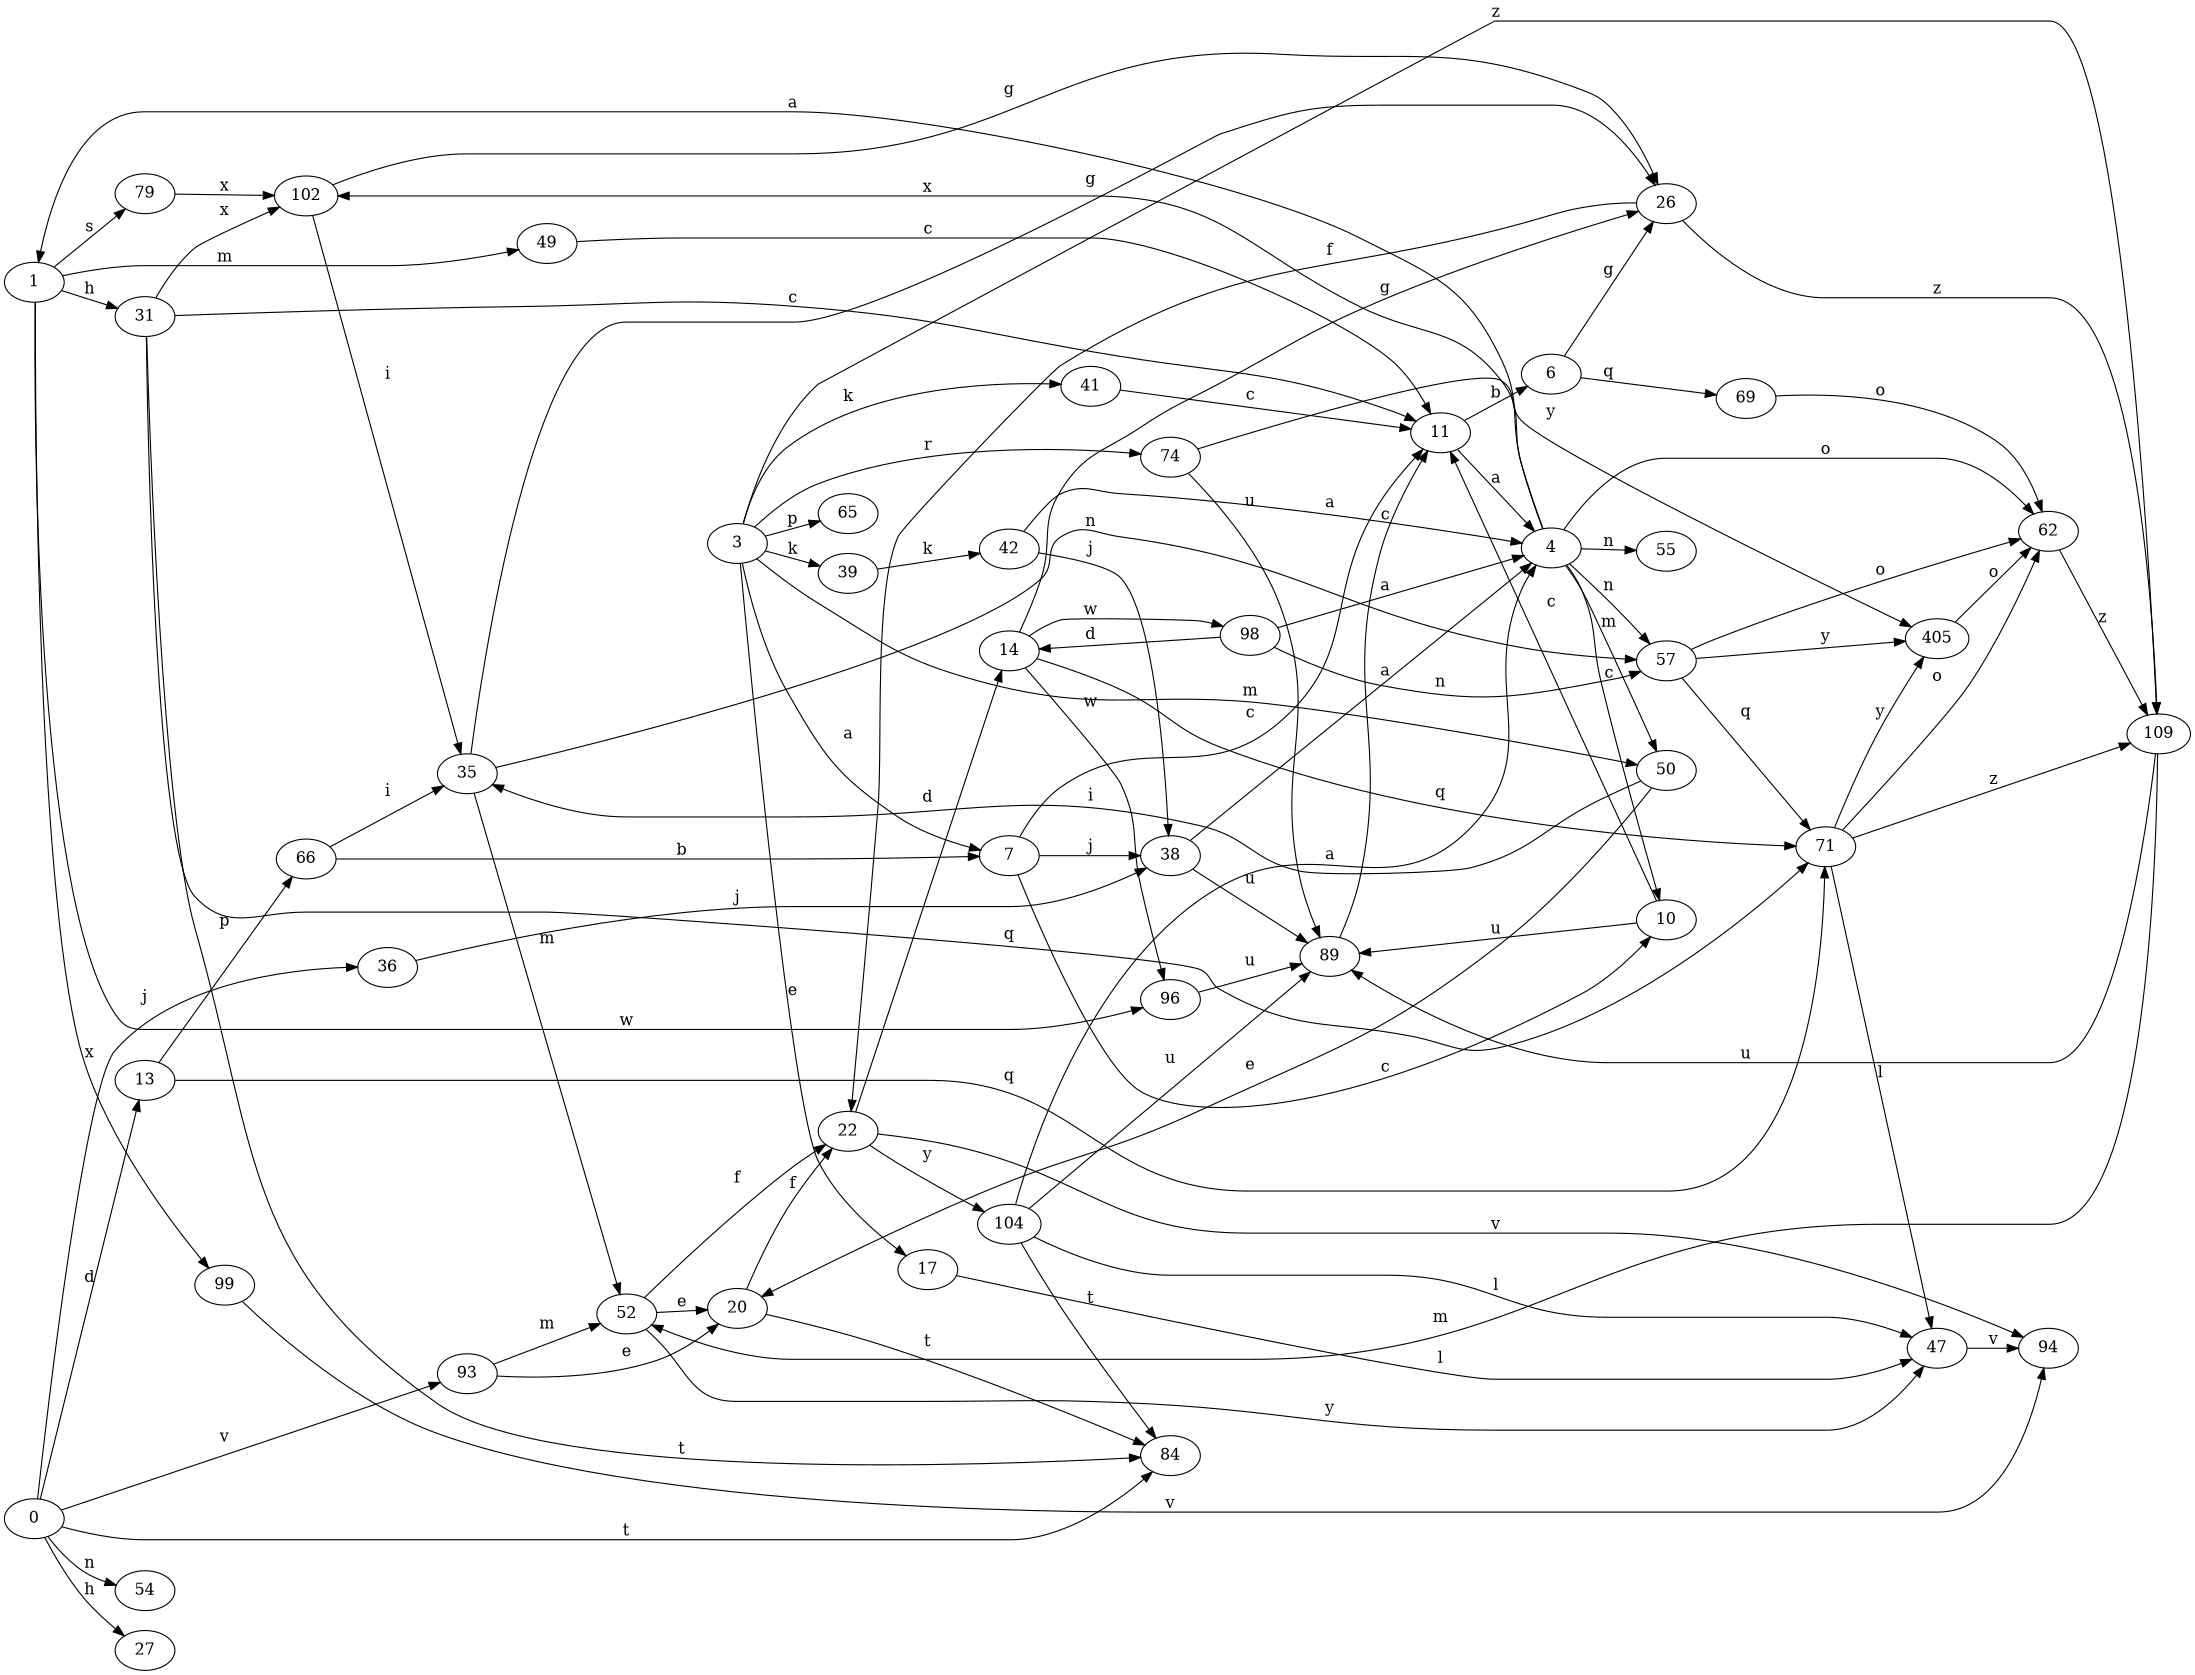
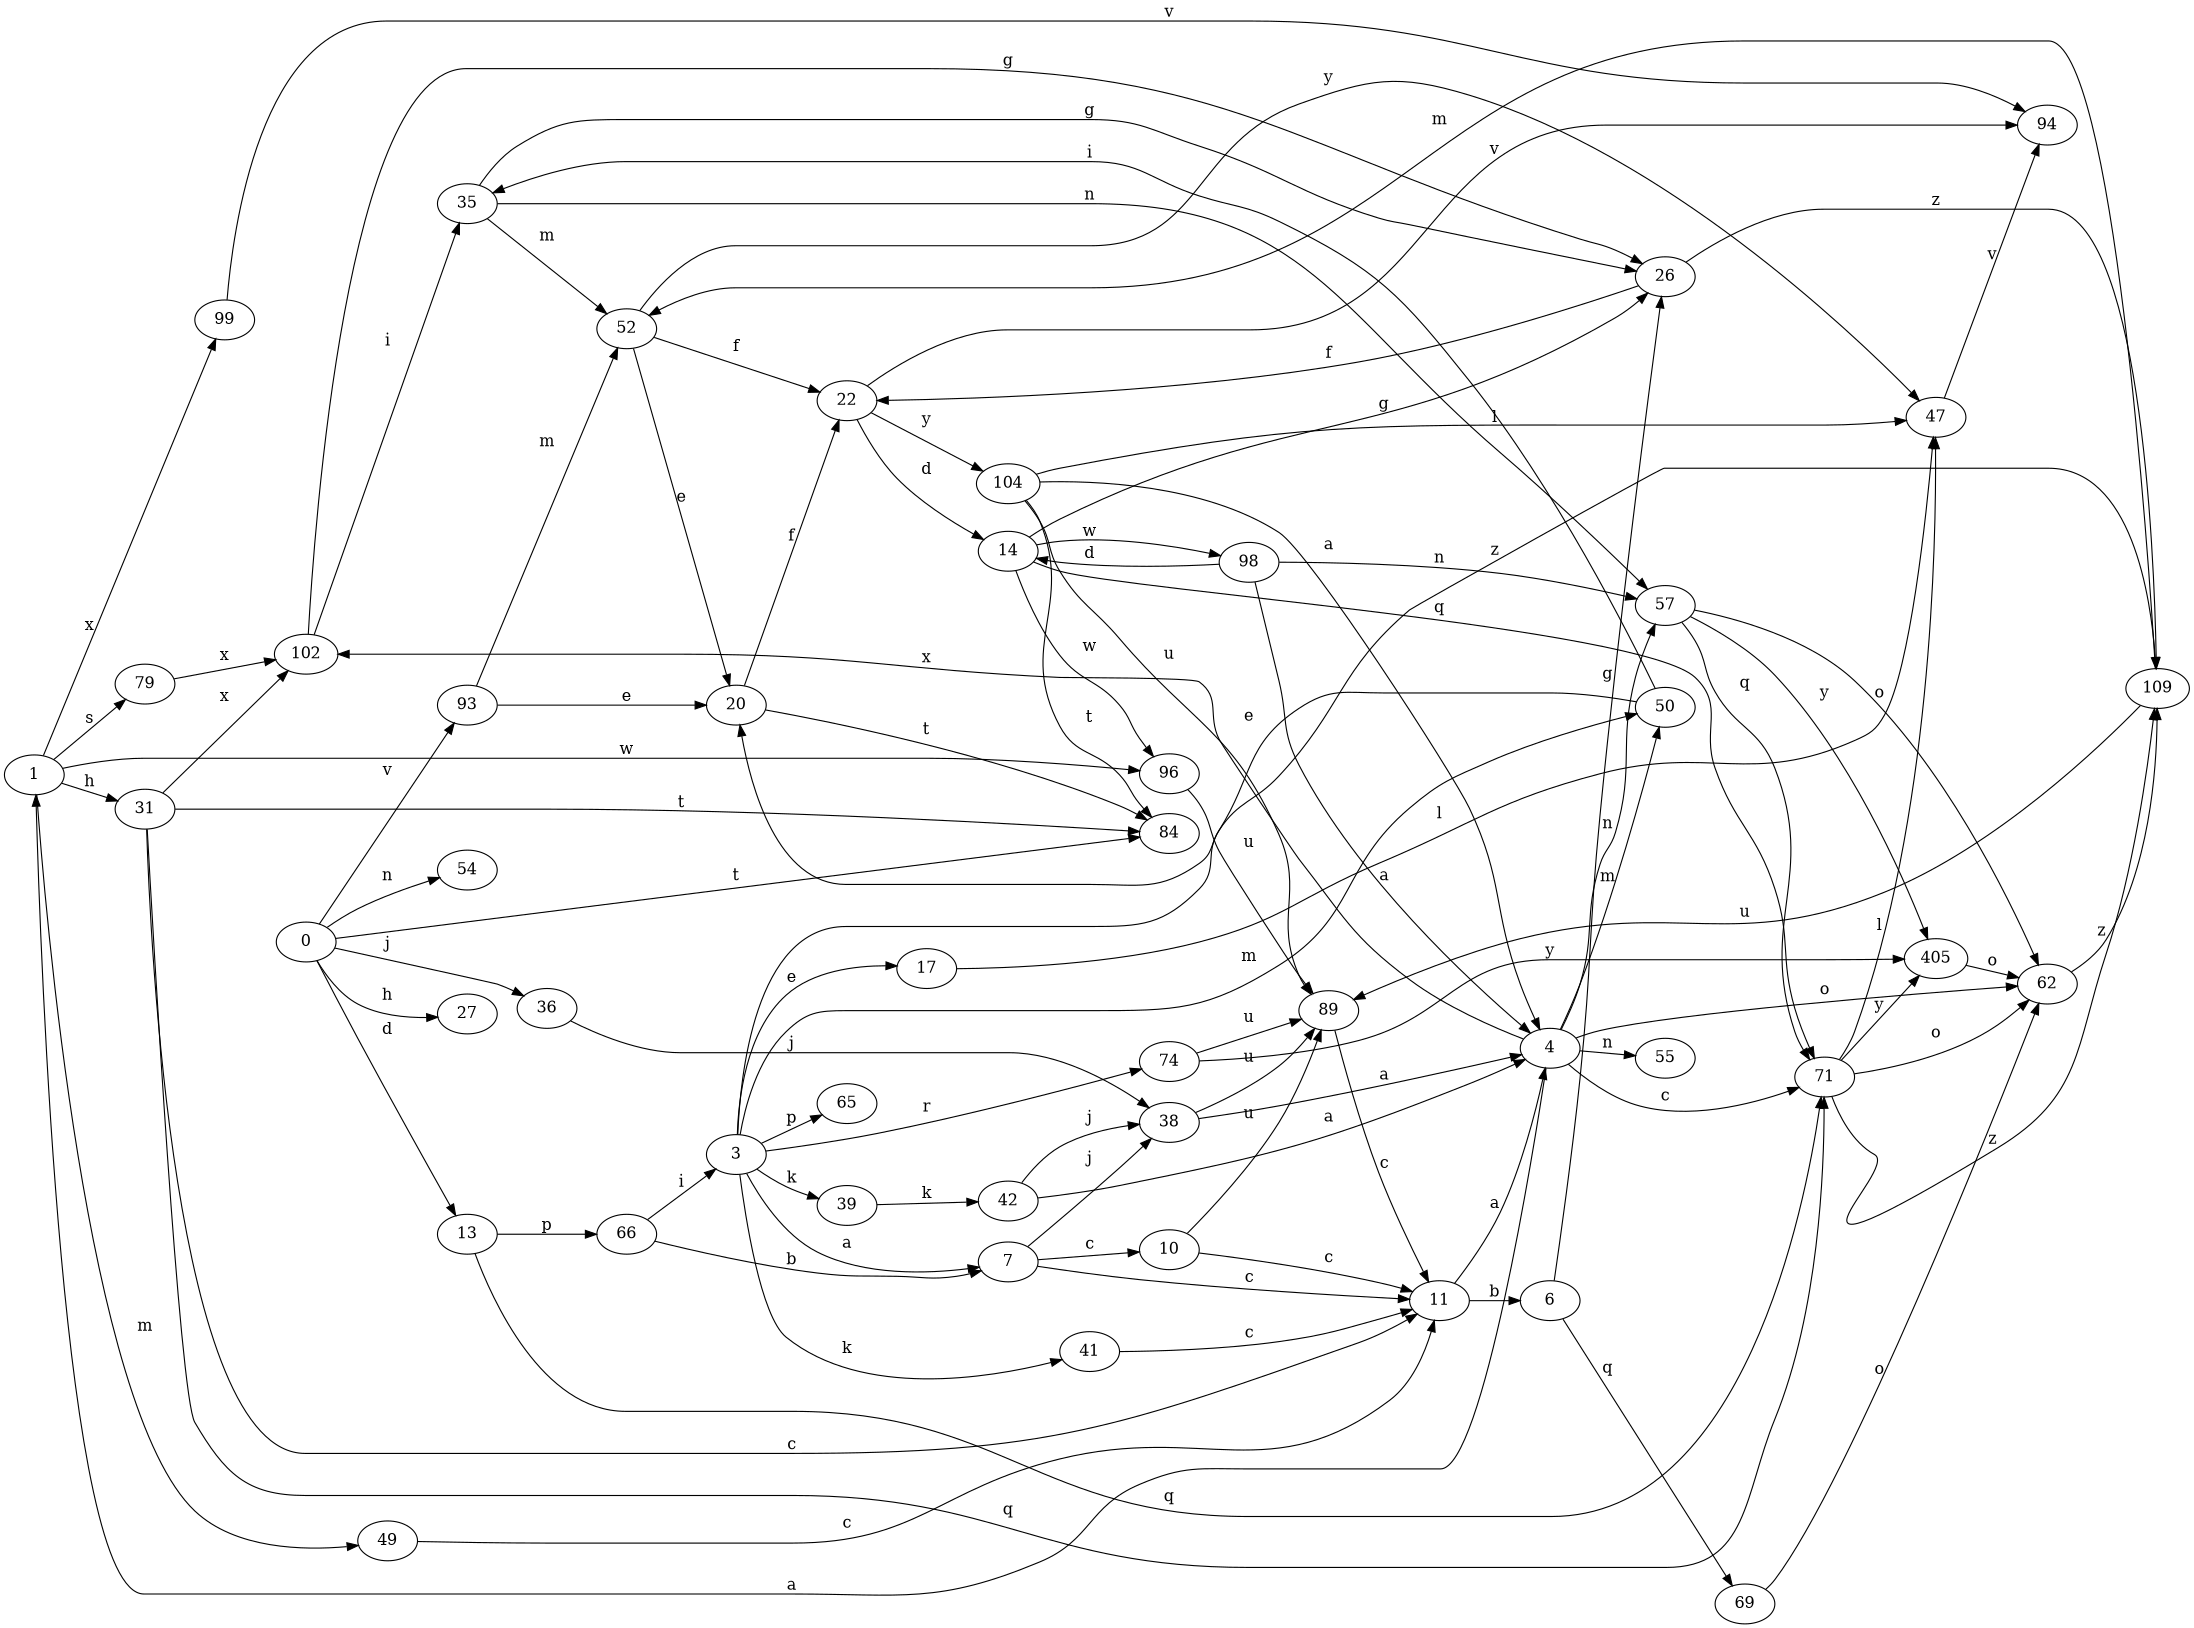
edge "4" -> "10": now "4" -> "71"
edge "66" -> "35": now "66" -> "3"
